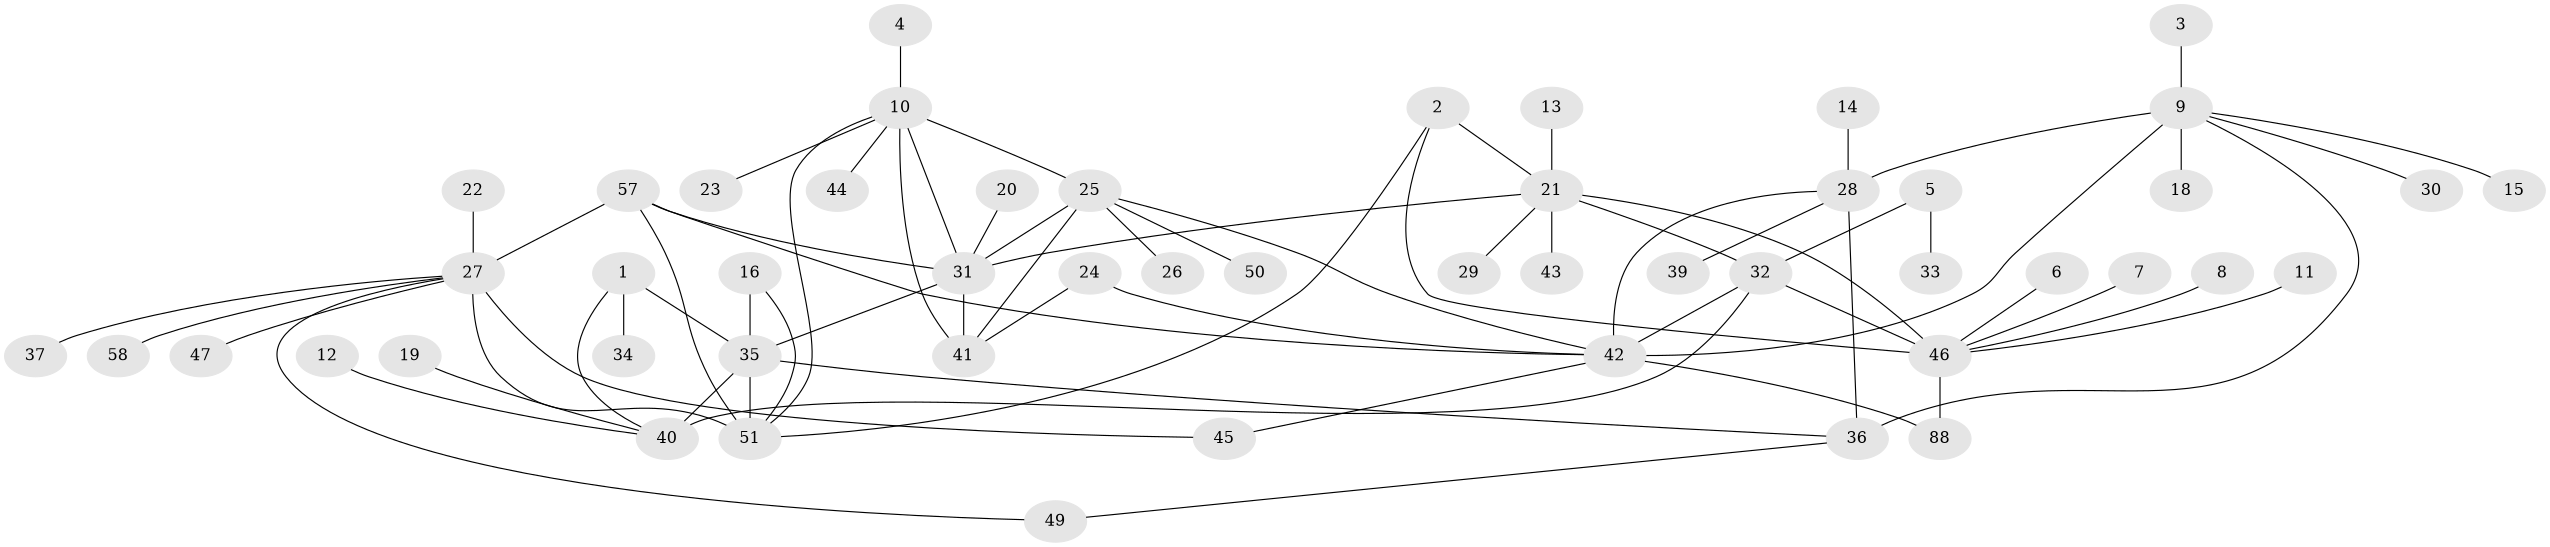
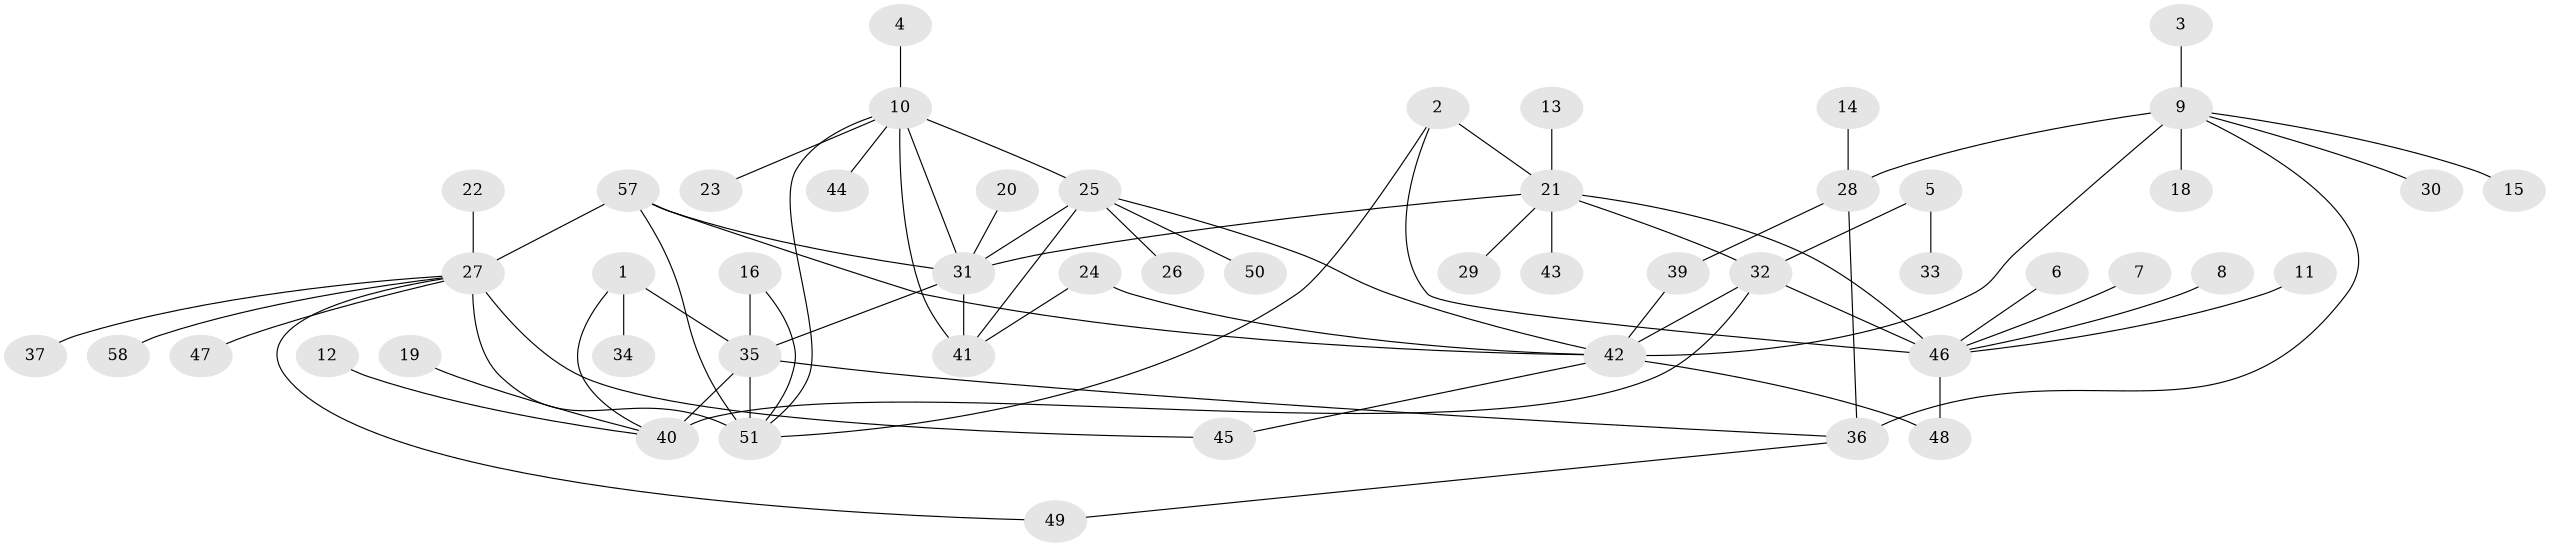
edge "28" -- "42": now "39" -- "42"
node "88": label "88" -> "48"
